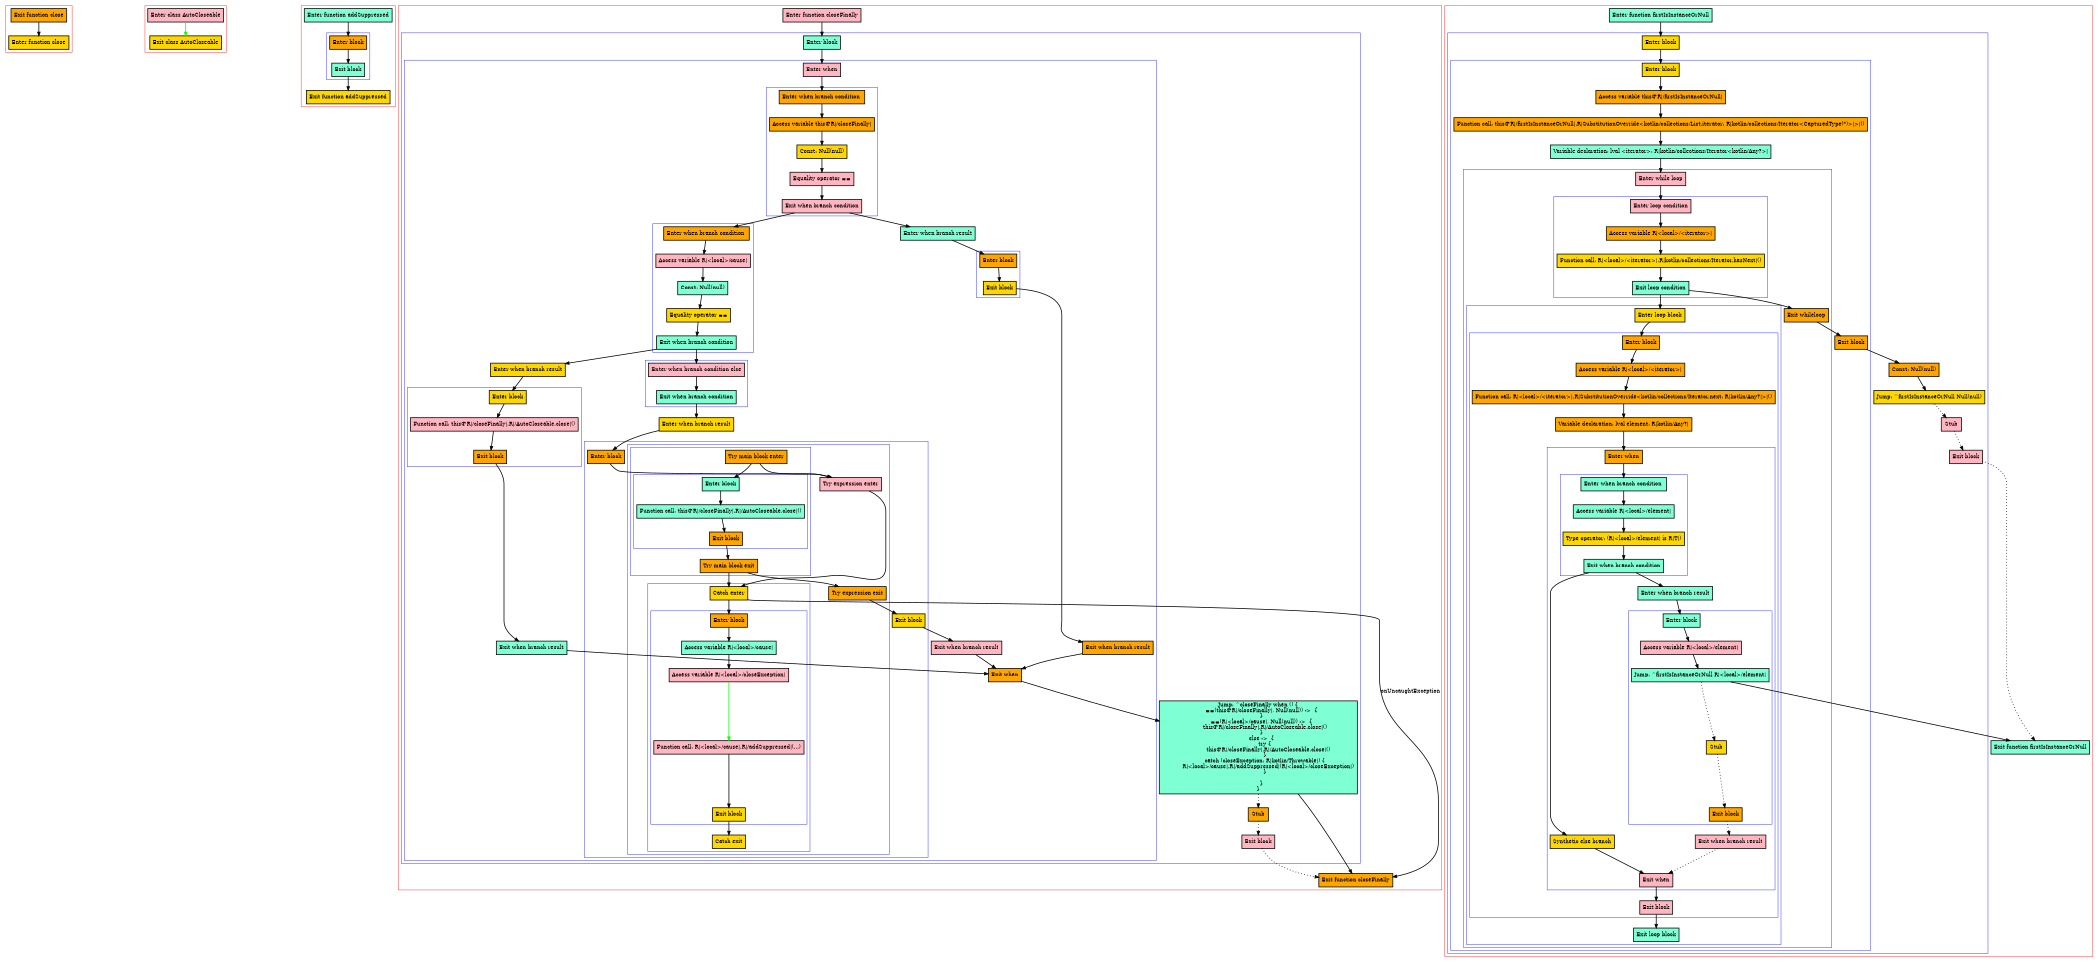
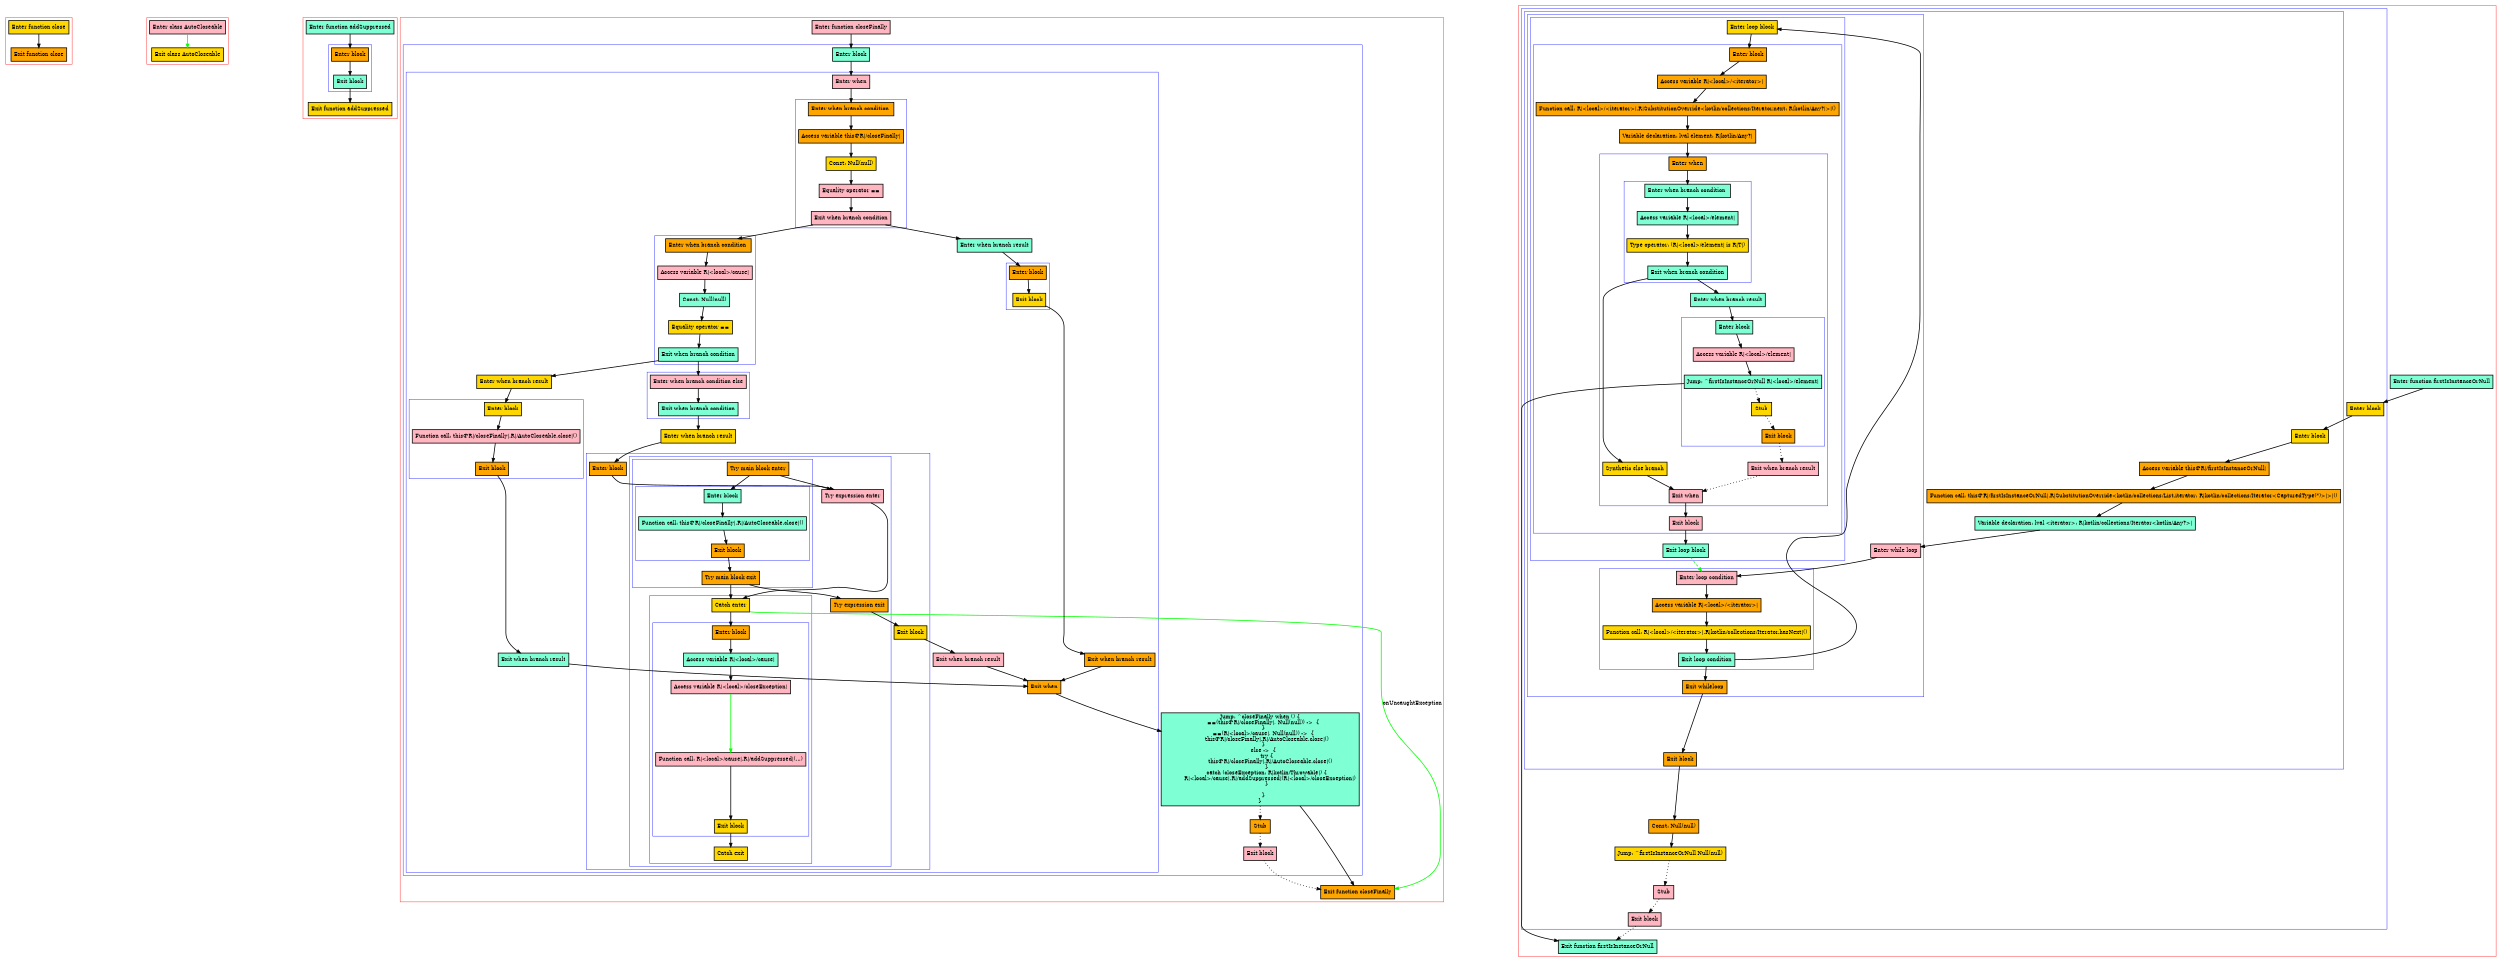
edge "Exit function close" -> "Enter function close": reversed
edge "Exit loop block" -> "Enter loop condition": added
edge "Catch enter" -> "Exit function closeFinally": color black -> green
